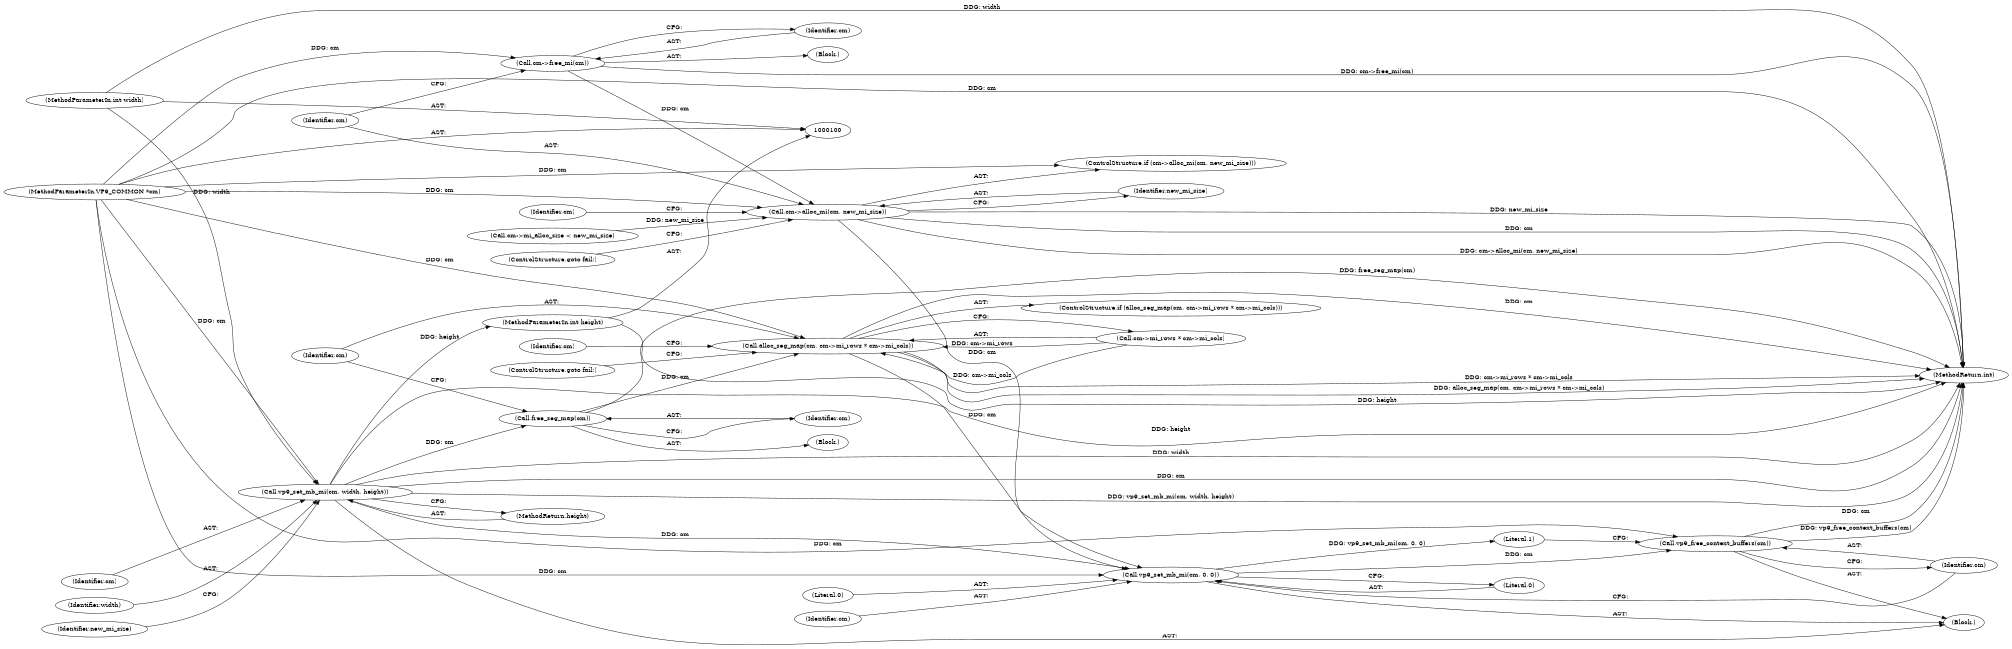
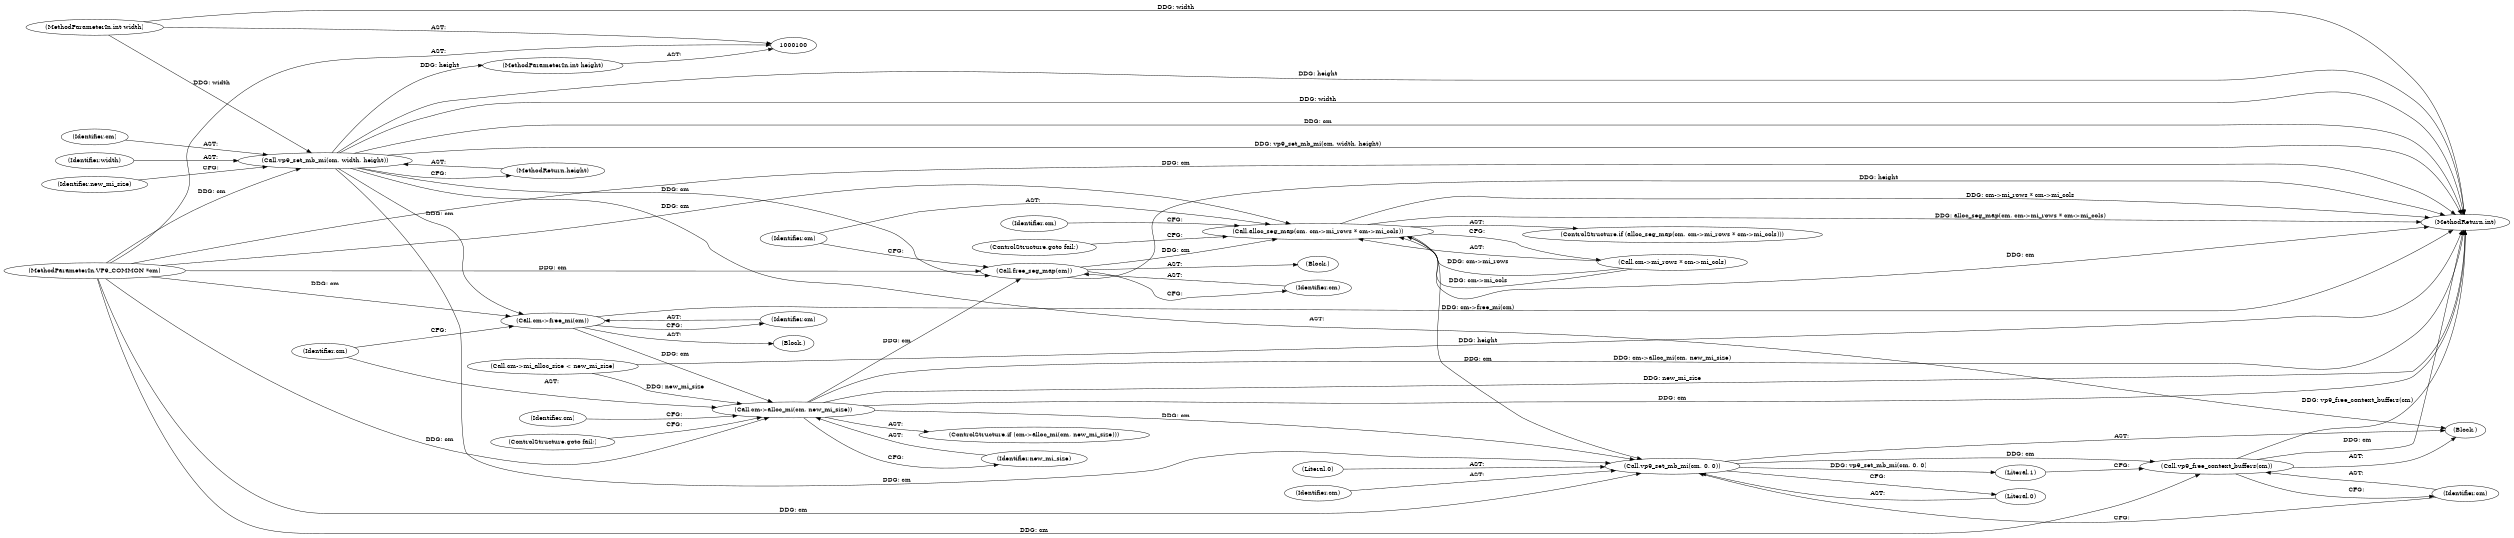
edge "(MethodParameterIn,VP9_COMMON *cm)" -> "(ControlStructure,if (cm->alloc_mi(cm, new_mi_size)))": now "(MethodParameterIn,VP9_COMMON *cm)" -> "(Call,free_seg_map(cm))"
edge "(Call,vp9_set_mb_mi(cm, width, height))" -> "(Call,cm->free_mi(cm))": added, label "DDG: cm"
edge "(Call,free_seg_map(cm))" -> "(MethodReturn,int)": label "DDG: free_seg_map(cm)" -> "DDG: height"
edge "(Call,cm->alloc_mi(cm, new_mi_size))" -> "(Call,free_seg_map(cm))": added, label "DDG: cm"
edge "(MethodParameterIn,int height)" -> "(MethodReturn,int)": now "(Call,cm->mi_alloc_size < new_mi_size)" -> "(MethodReturn,int)"
